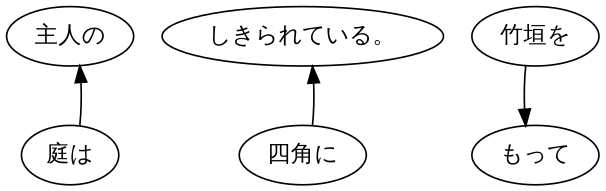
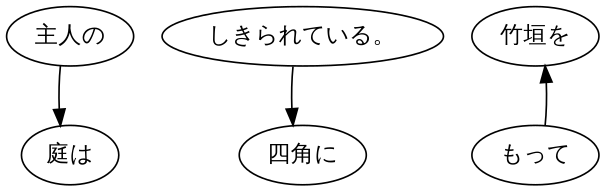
edge "竹垣を" -> "もって": reversed
edge "庭は" -> "主人の": reversed
edge "四角に" -> "しきられている。": reversed
